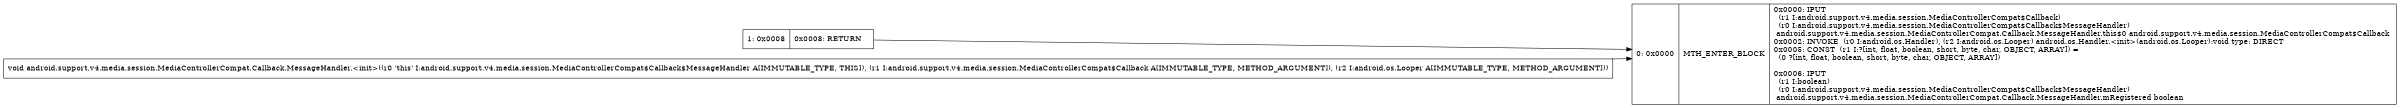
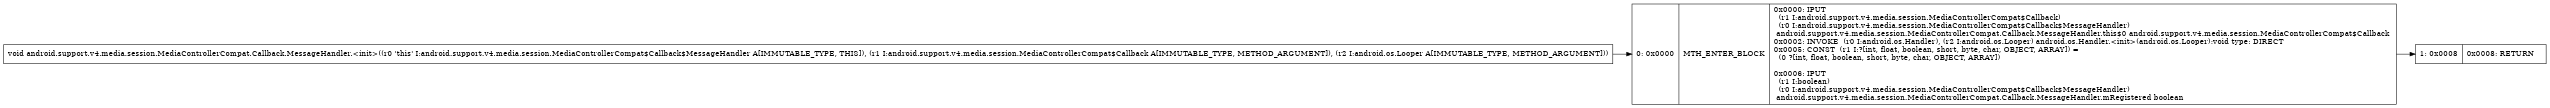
edge "1: 0x0008" -> "0: 0x0000": reversed
